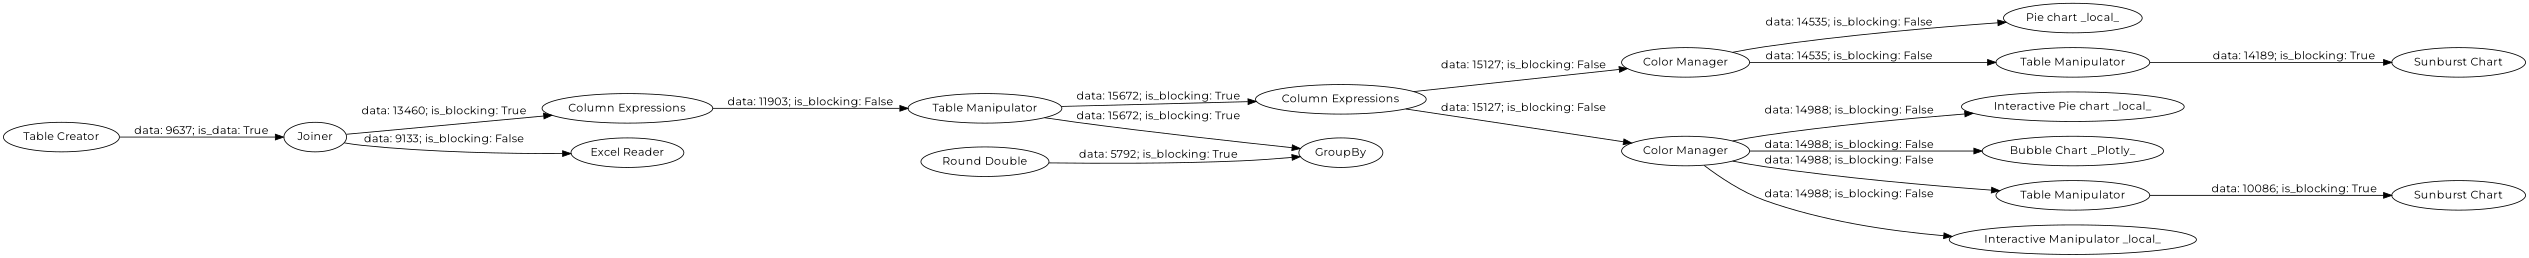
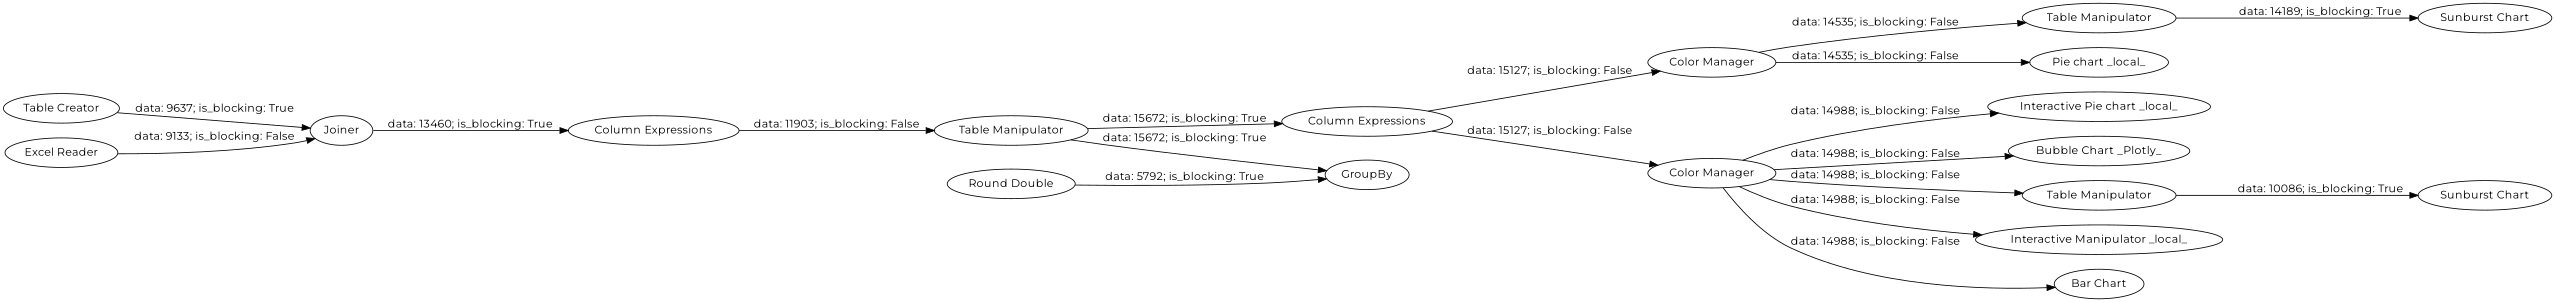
edge "Table Creator" -> "Joiner": label "data: 9637; is_data: True" -> "data: 9637; is_blocking: True"
edge "Joiner" -> "Excel Reader": reversed
node "Bar Chart": added
